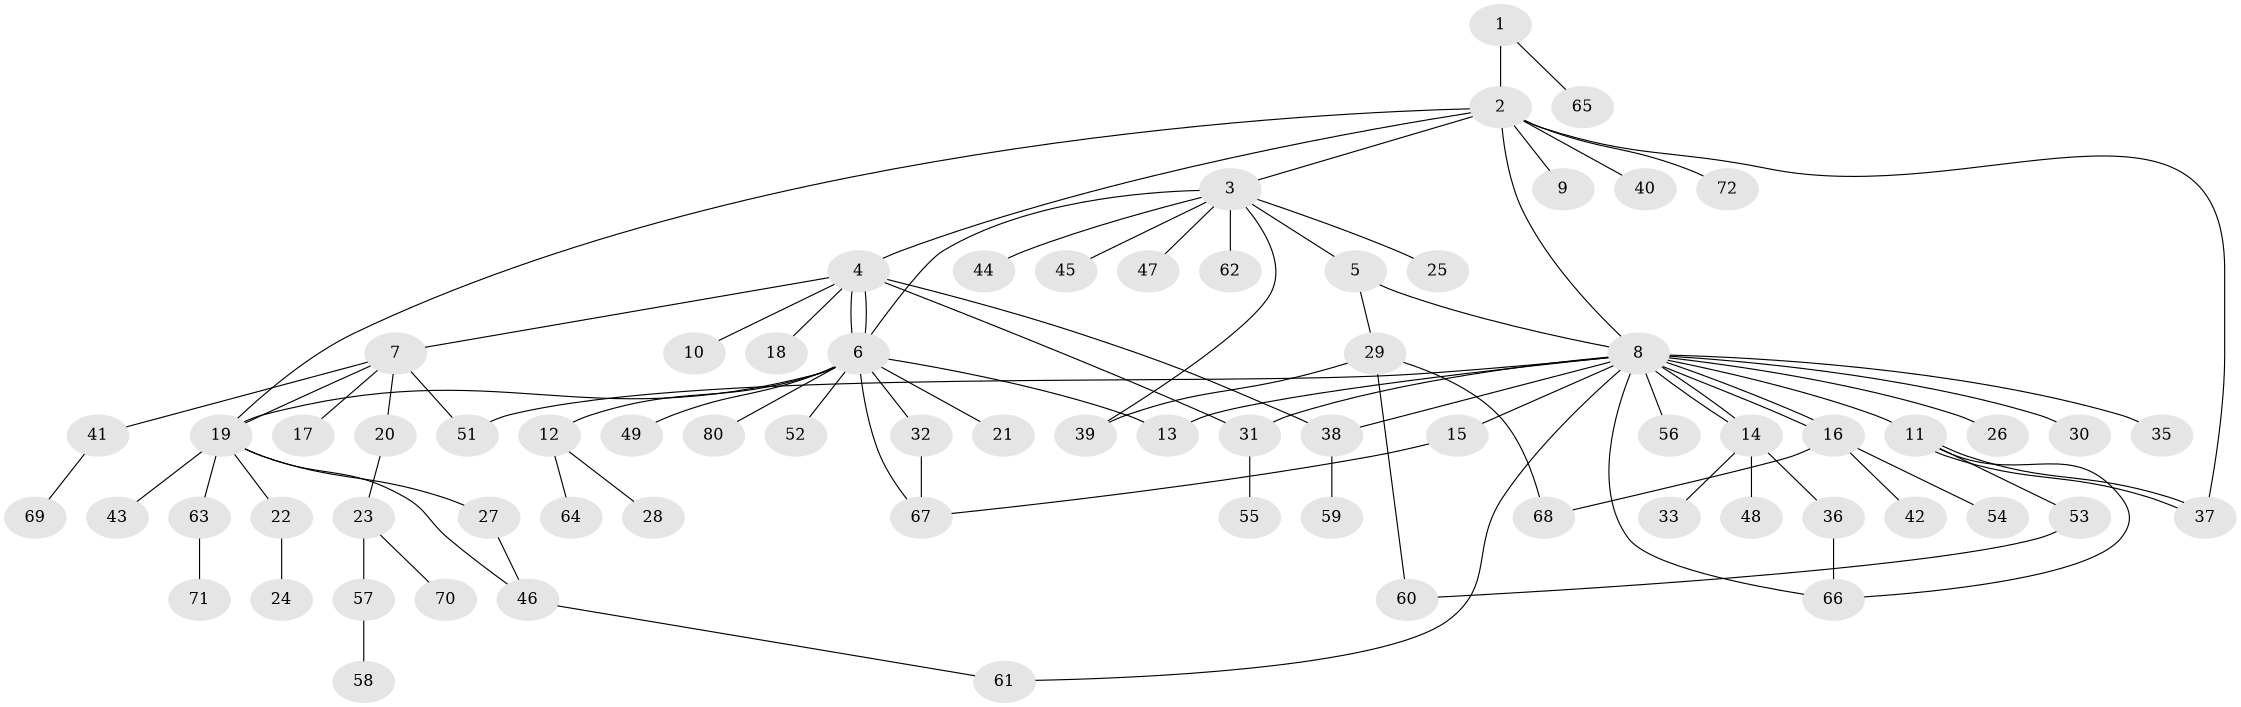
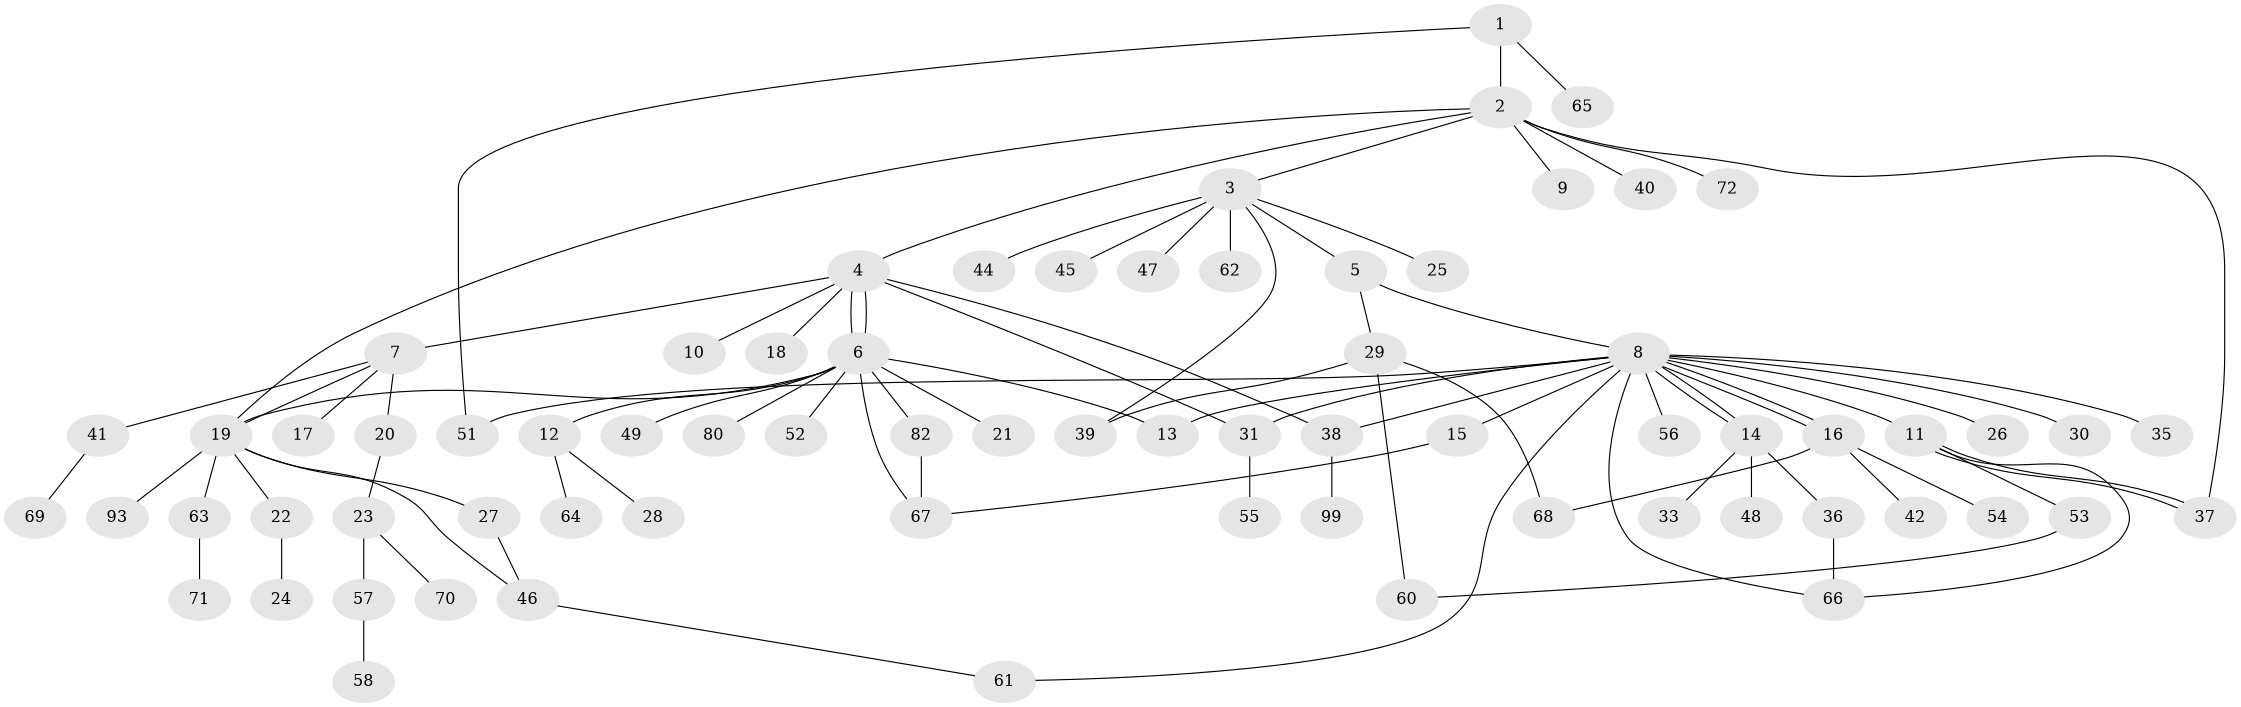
edge "3" -- "6": removed
edge "2" -- "8": removed
edge "7" -- "51": now "1" -- "51"
node "32": label "32" -> "82"
node "43": label "43" -> "93"
node "59": label "59" -> "99"
